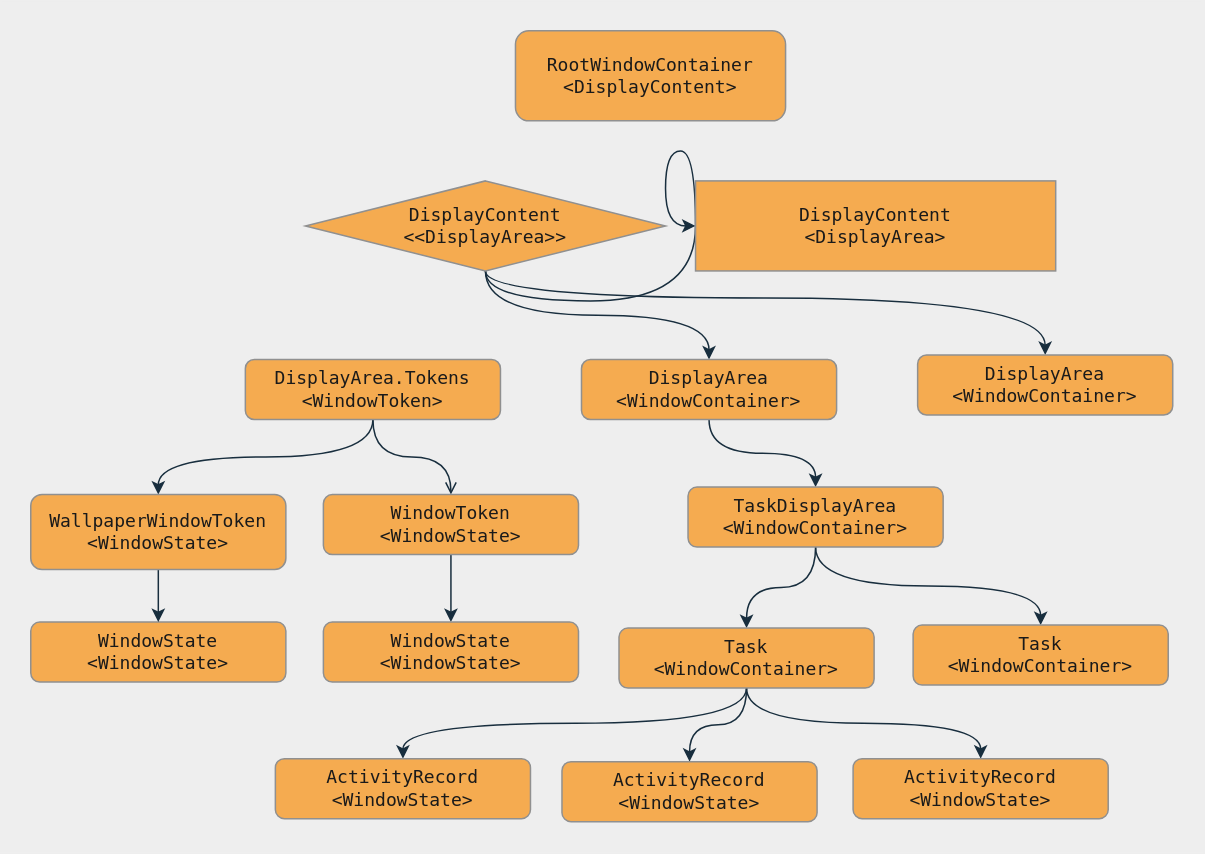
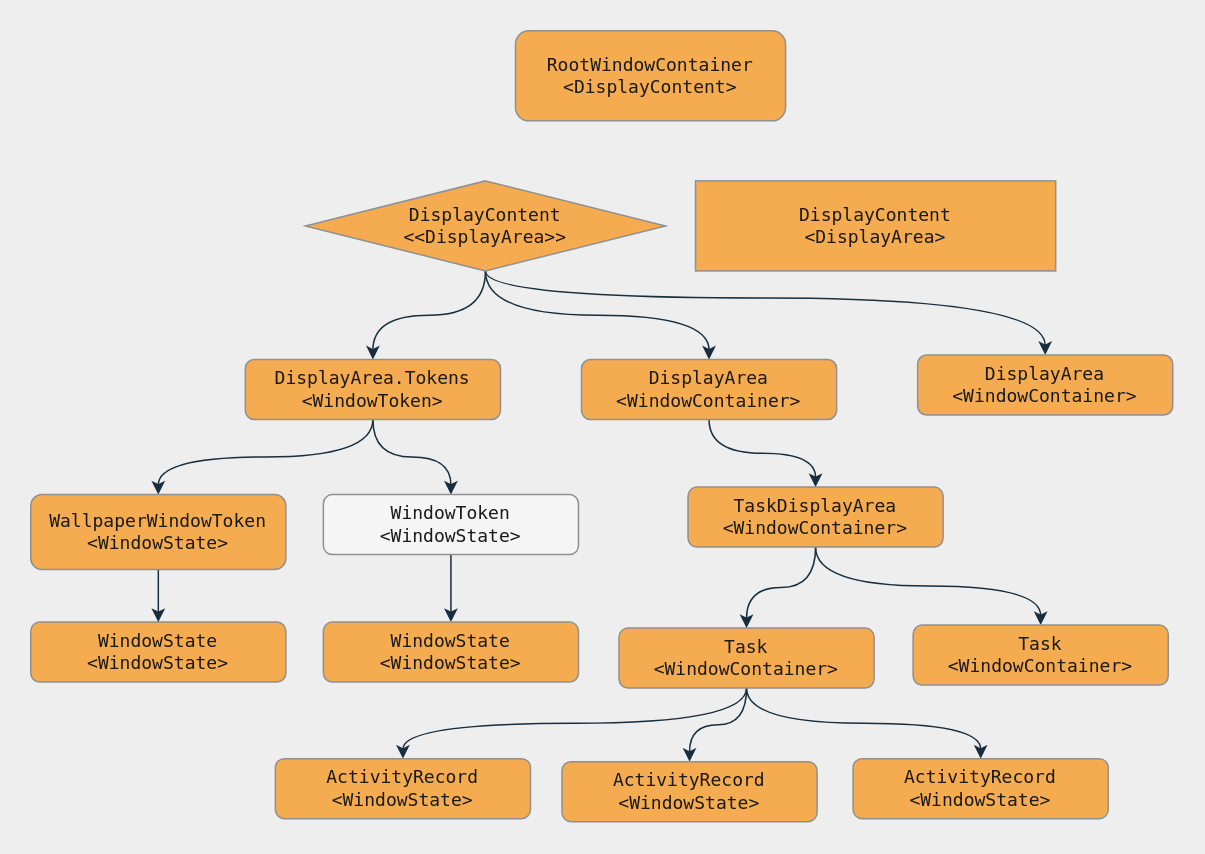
edge "DisplayContent <<DisplayArea>>" -> "DisplayContent <DisplayArea>": now "DisplayContent <<DisplayArea>>" -> "DisplayArea.Tokens <WindowToken>"
edge "DisplayArea.Tokens <WindowToken>" -> "WindowToken <WindowState>": arrowhead open -> classic
node "WindowToken <WindowState>": fillcolor #f5ab50 -> #f5f5f5
